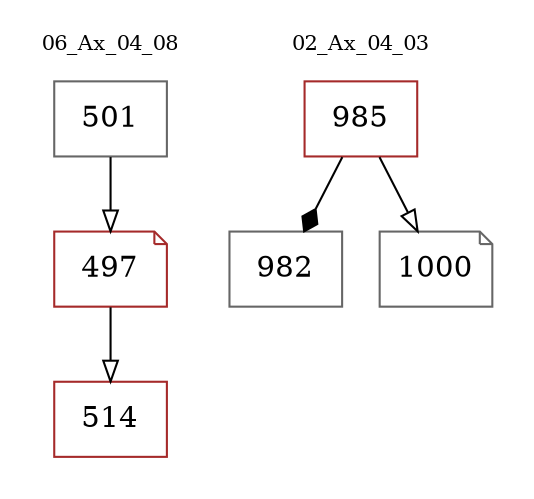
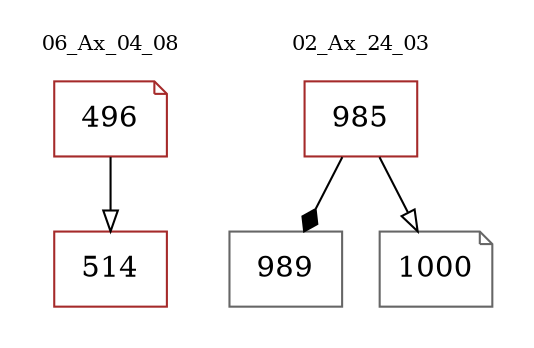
cluster "02_Ax_04_03": label "02_Ax_04_03" -> "02_Ax_24_03"
node "501": removed
node "497": label "497" -> "496"
node "982": label "982" -> "989"
